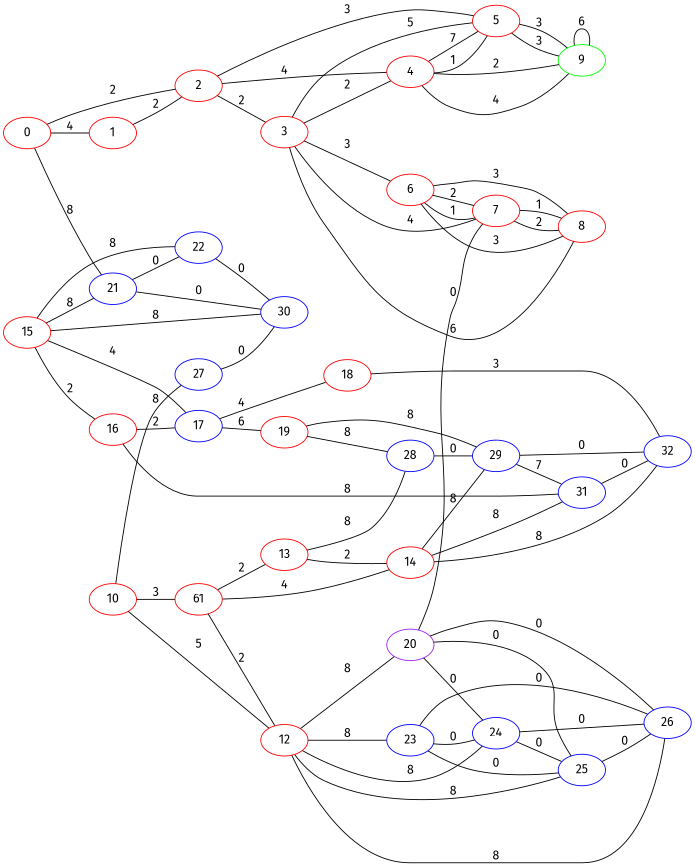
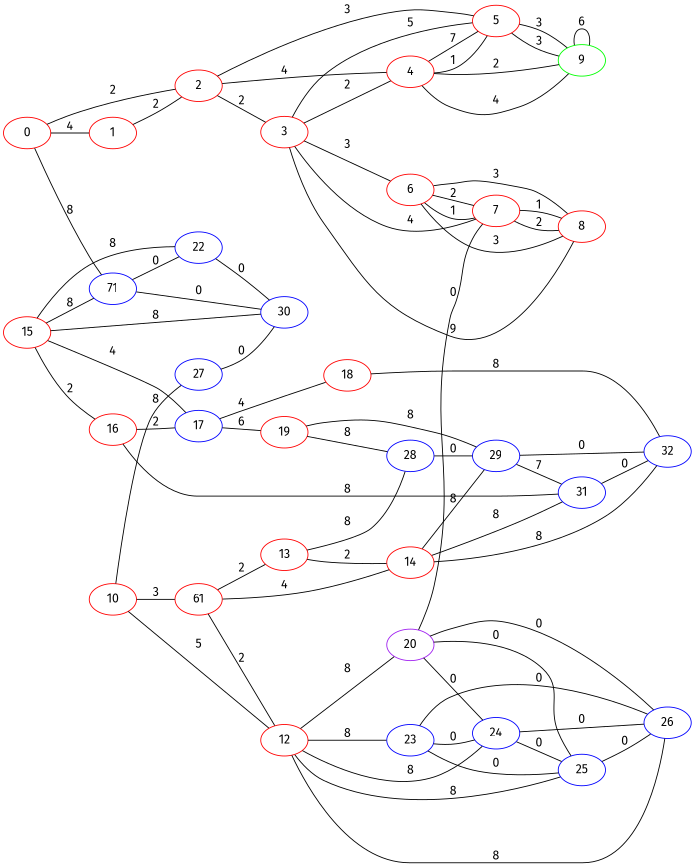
node "21": label "21" -> "71"
edge "3" -- "8": label "6" -> "9"
edge "18" -- "32": label "3" -> "8"
